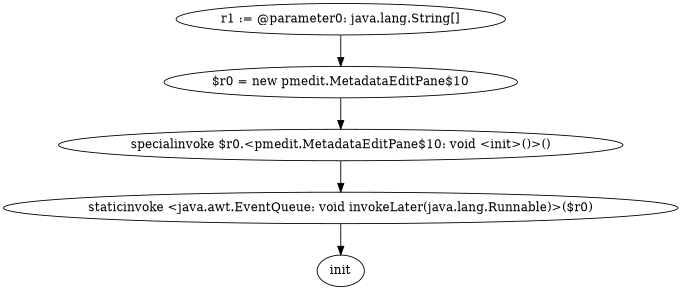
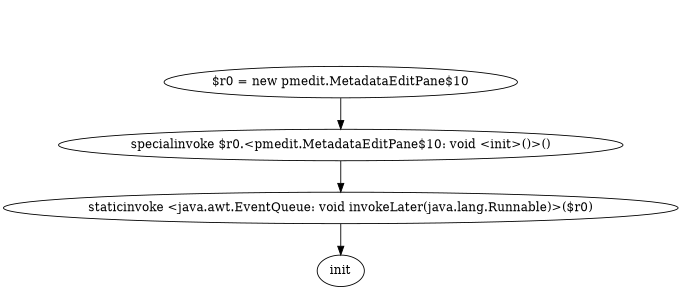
node "r1 := @parameter0: java.lang.String[]": removed
